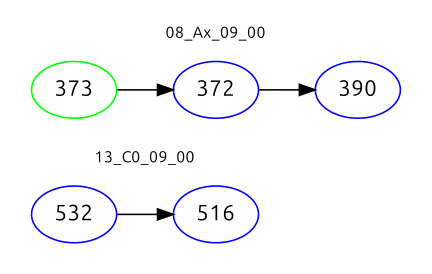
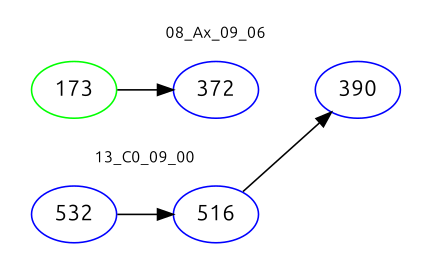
cluster "08_Ax_09_00": label "08_Ax_09_00" -> "08_Ax_09_06"
node "373": label "373" -> "173"
edge "372" -> "390": now "516" -> "390"
